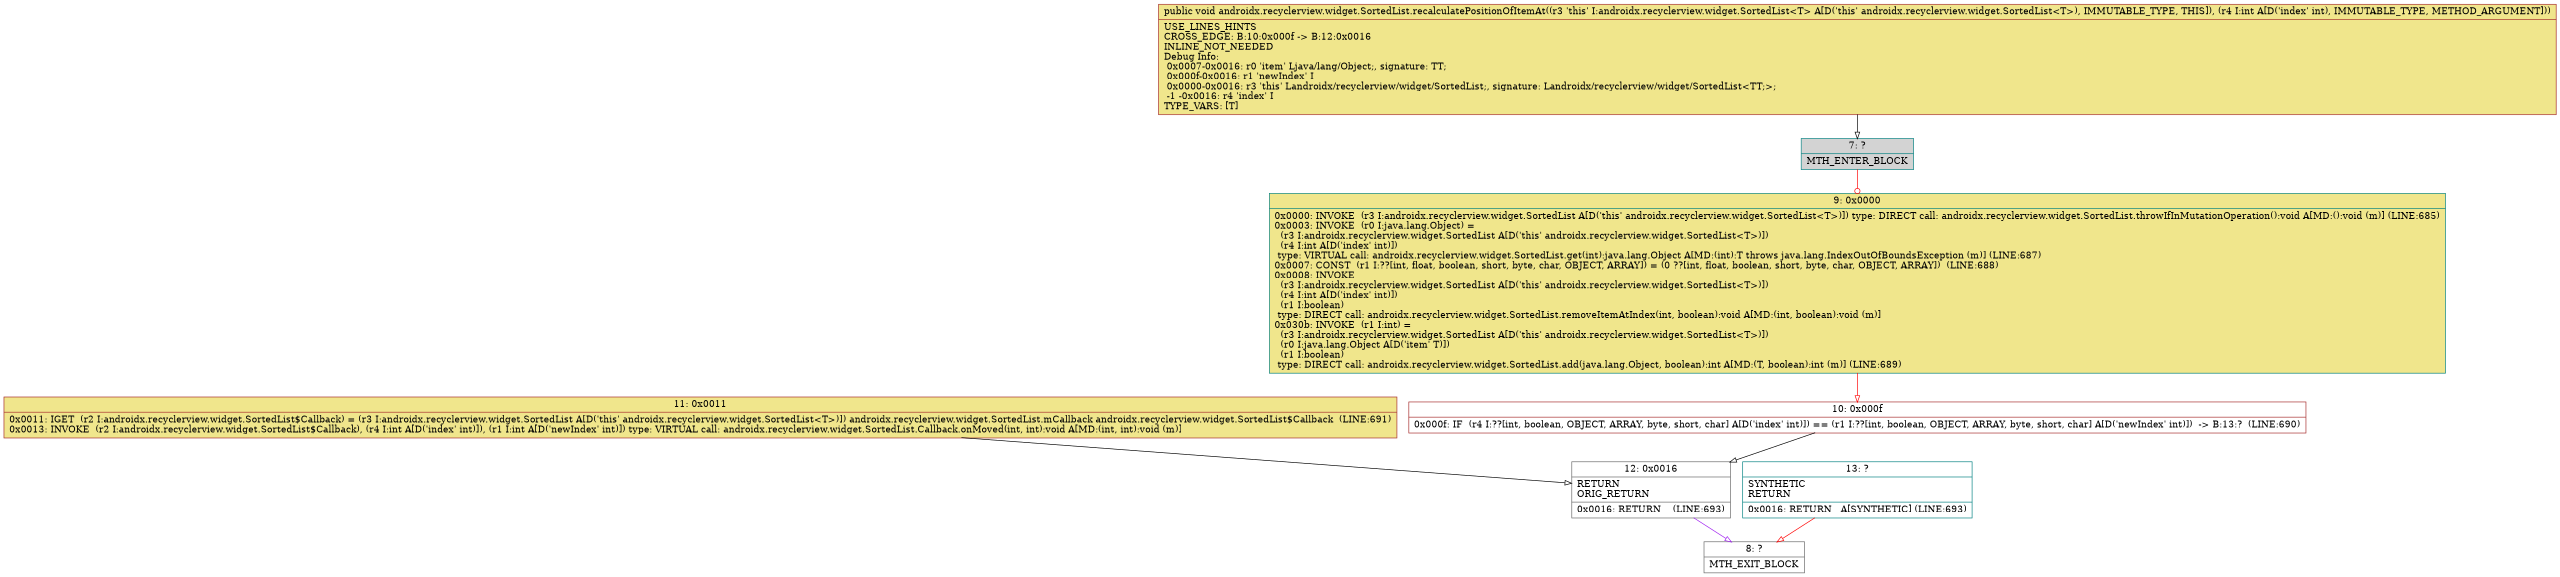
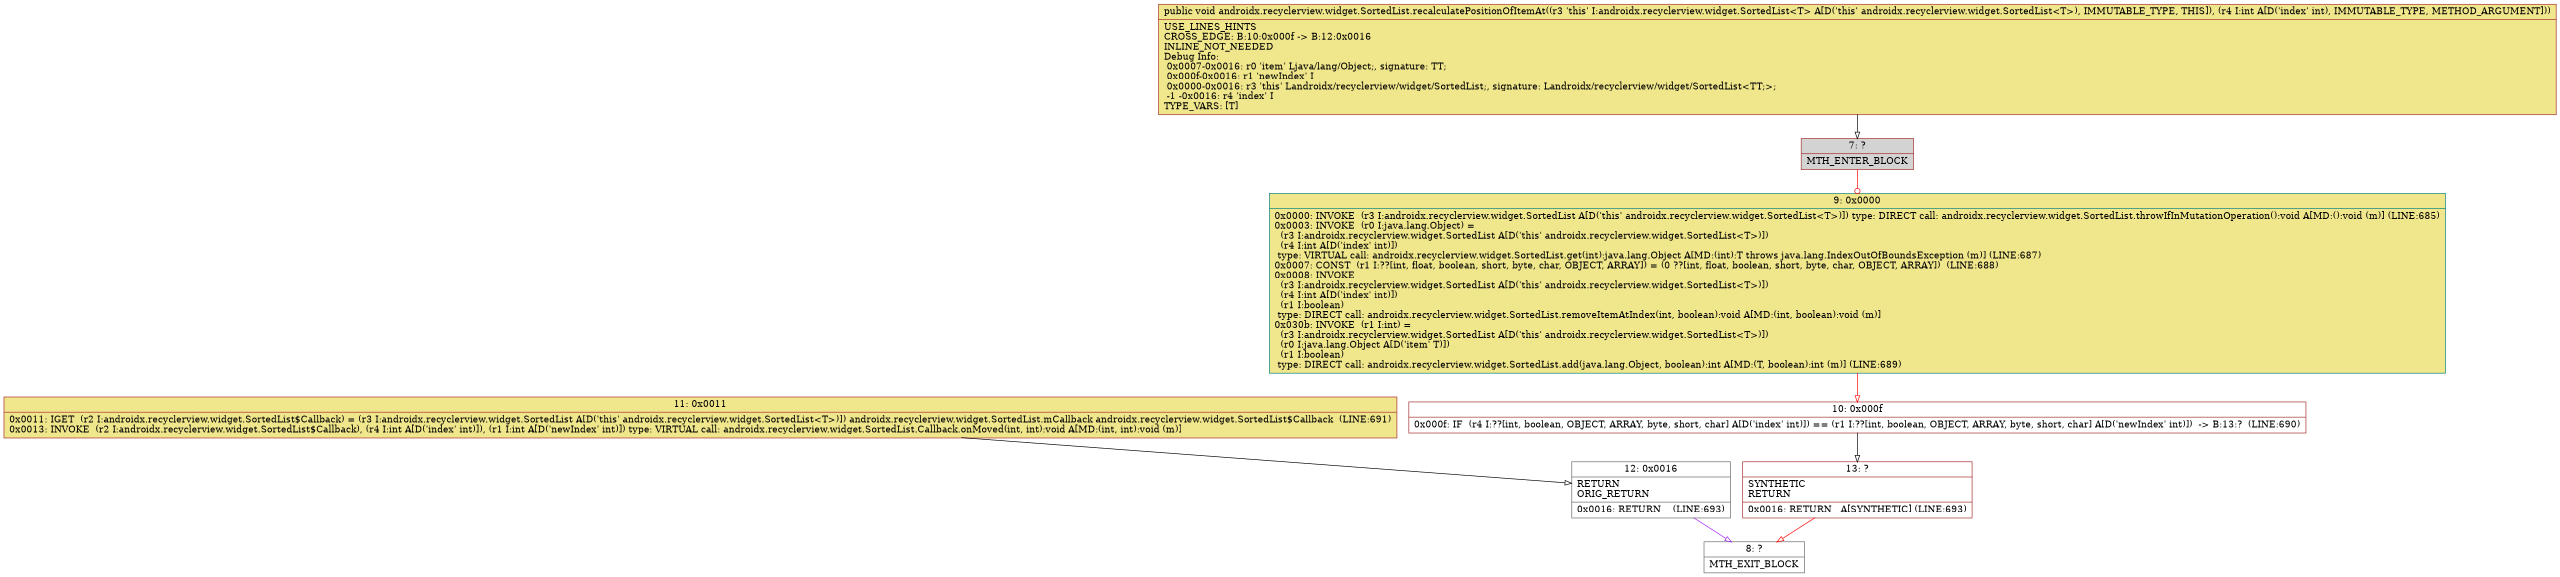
node "7: ?": color teal -> brown
edge "10: 0x000f" -> "12: 0x0016": now "10: 0x000f" -> "13: ?"
node "13: ?": color teal -> brown
